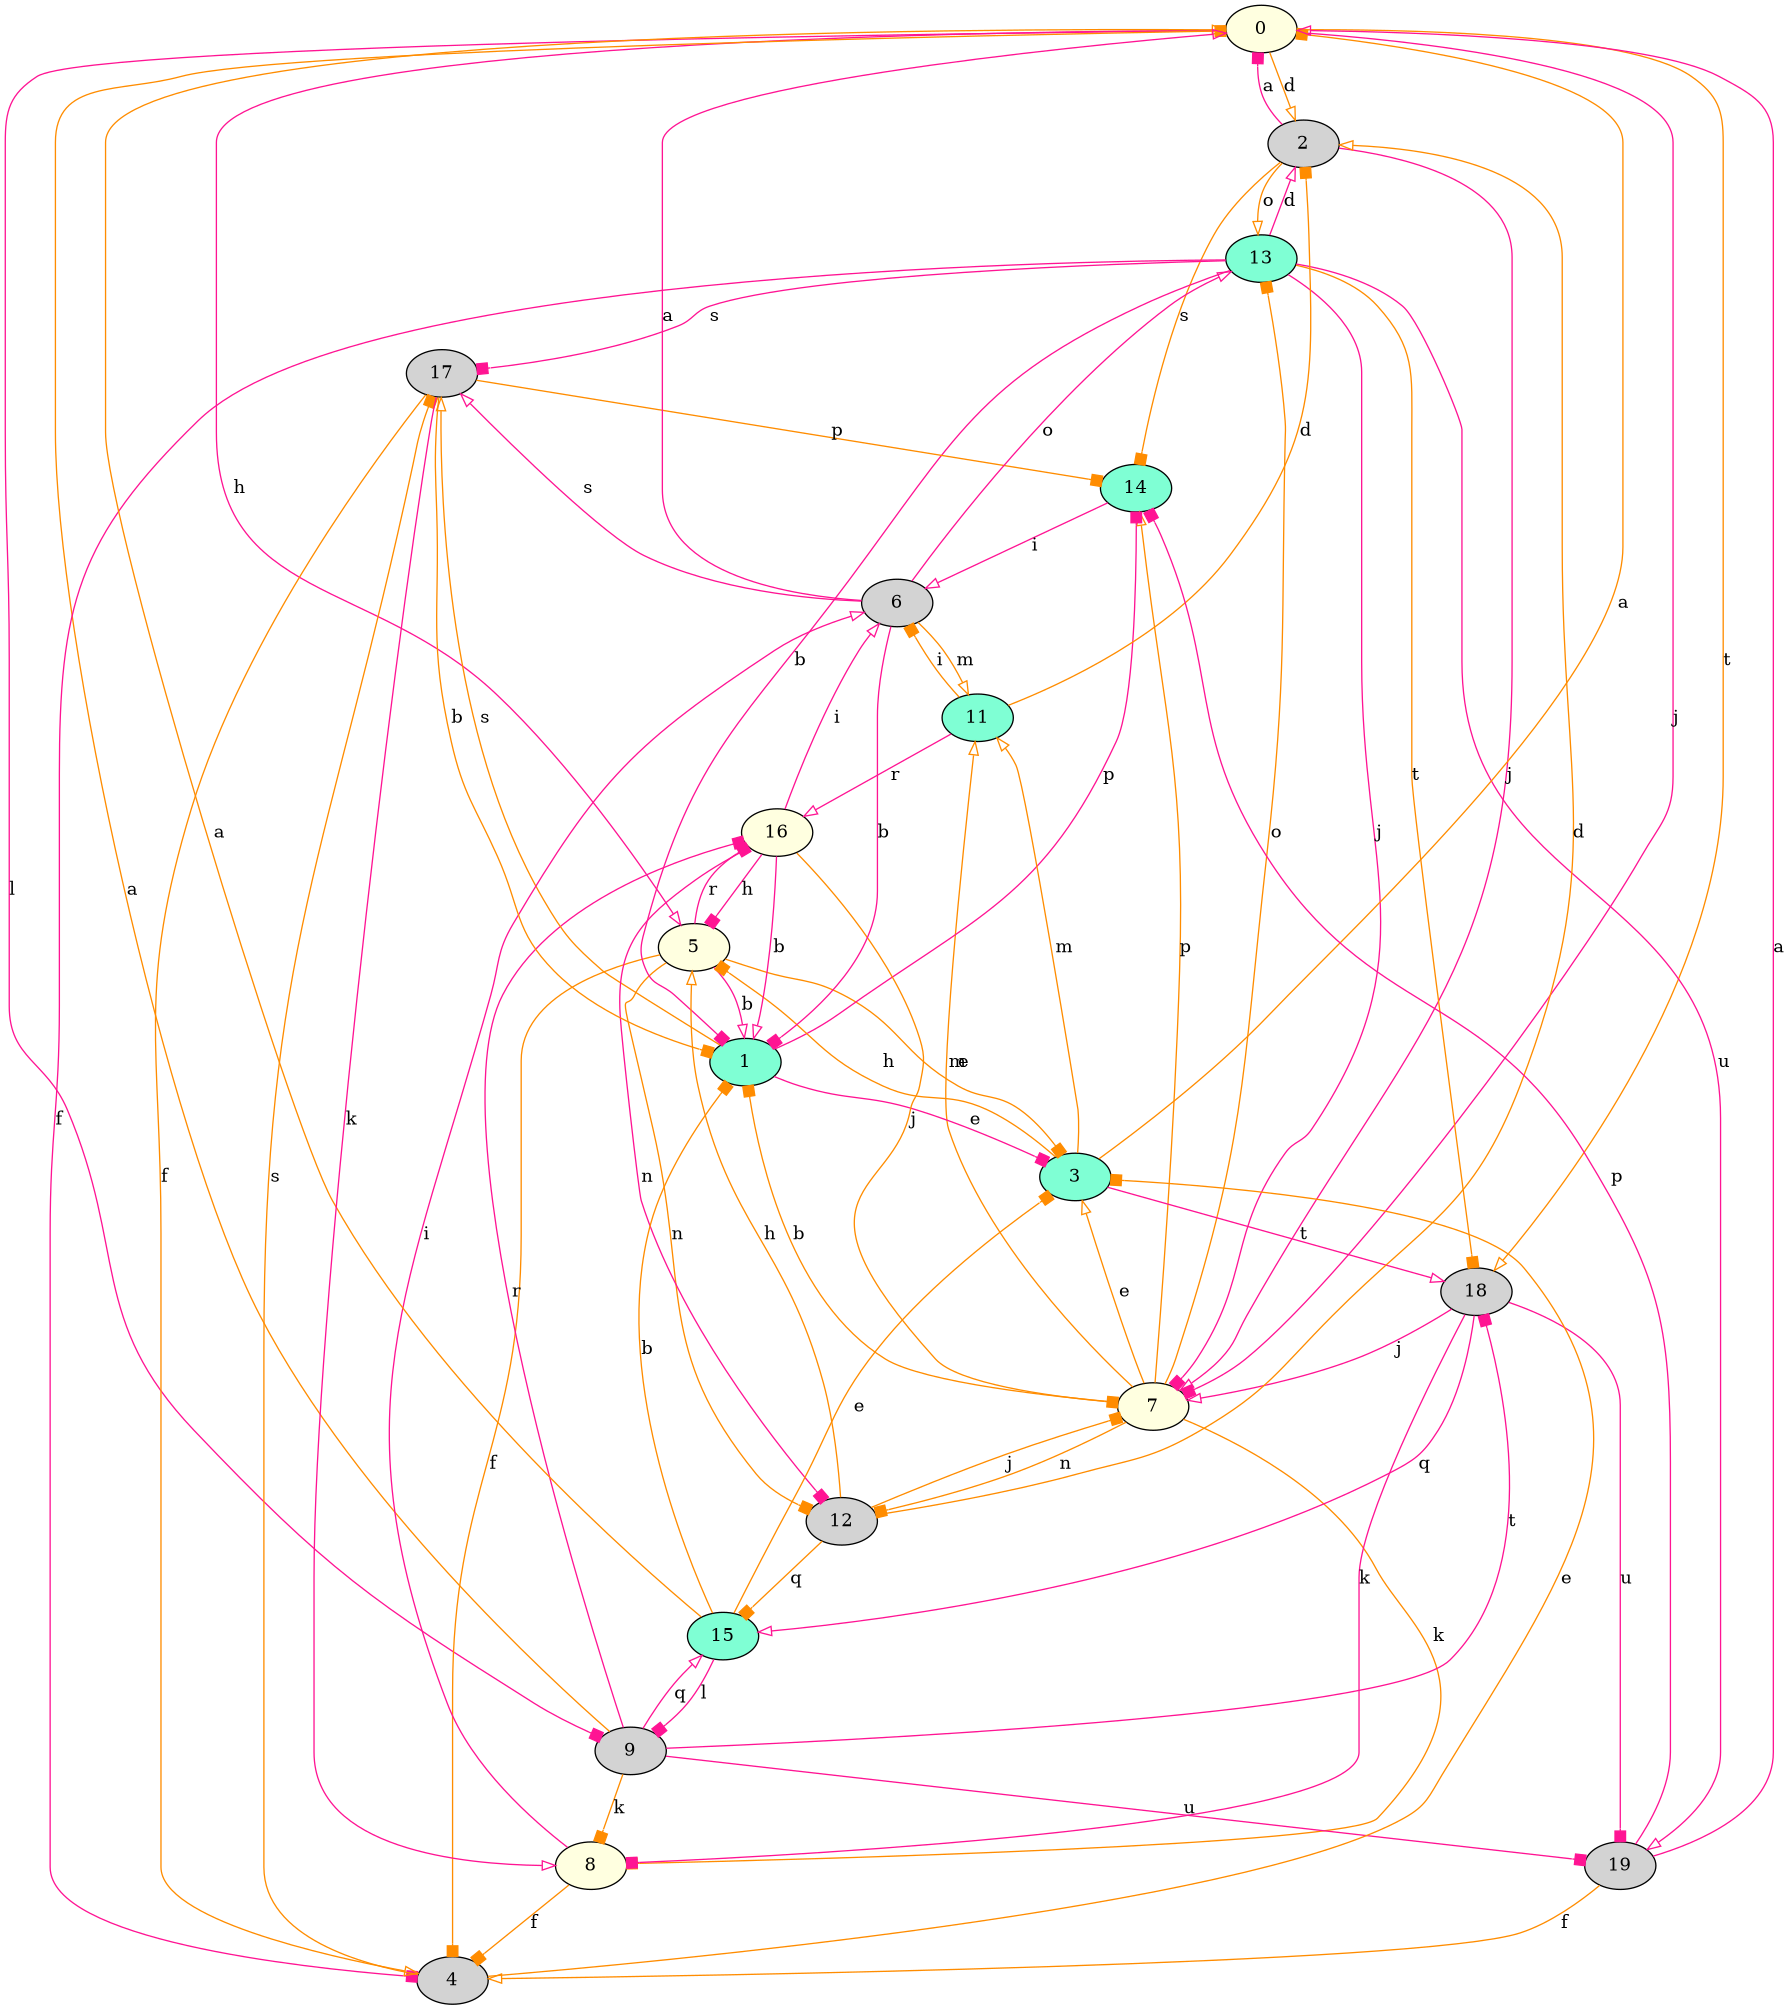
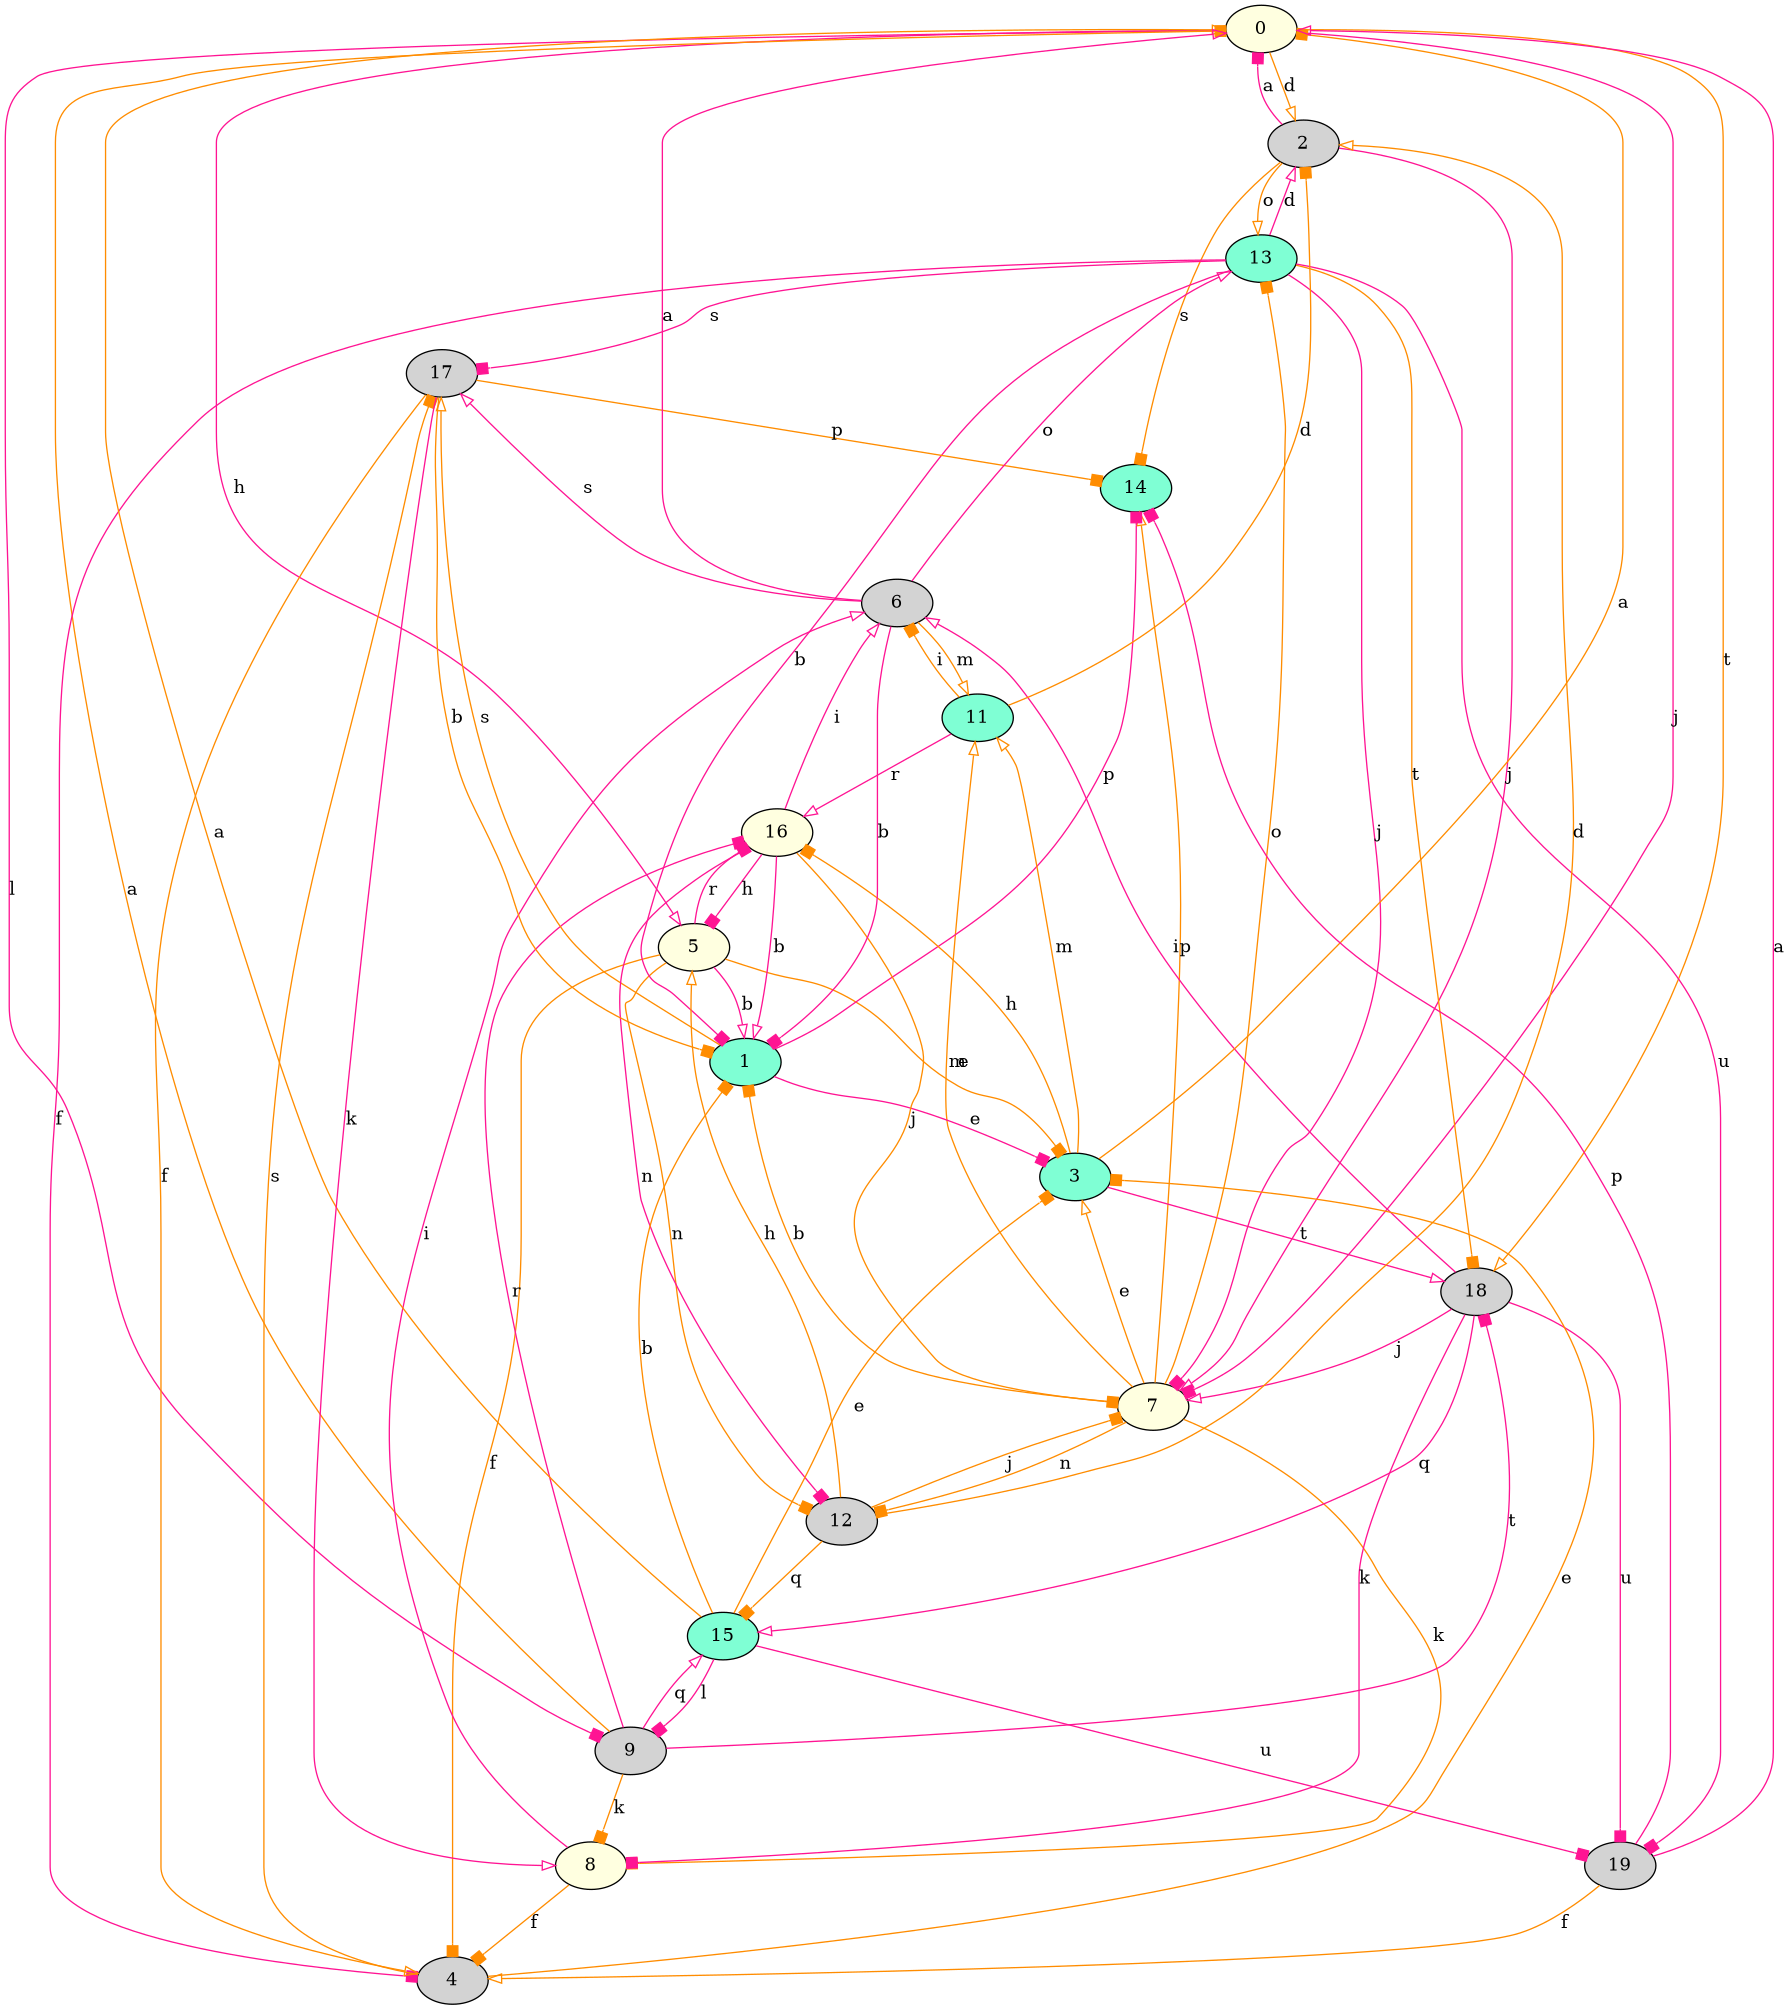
edge "14" -> "6": now "18" -> "6"
edge "13" -> "19": arrowhead onormal -> box
edge "3" -> "5": now "3" -> "16"
edge "9" -> "19": now "15" -> "19"
